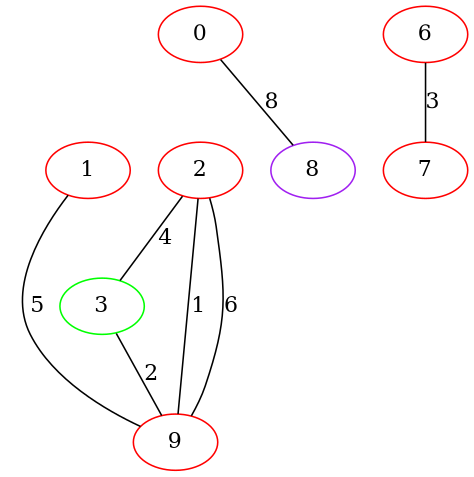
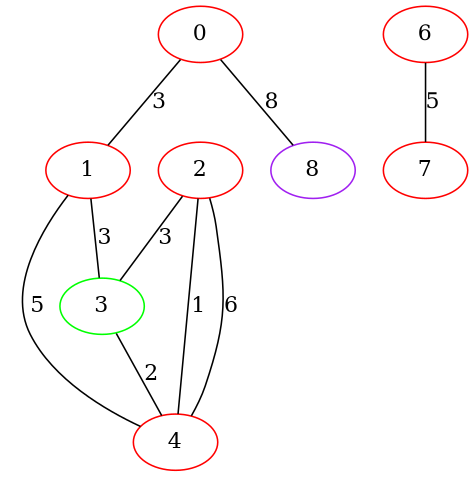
edge "0" -- "1": added, label "3"
edge "6" -- "7": label "3" -> "5"
edge "1" -- "3": added, label "3"
edge "2" -- "3": label "4" -> "3"
node "9": label "9" -> "4"
